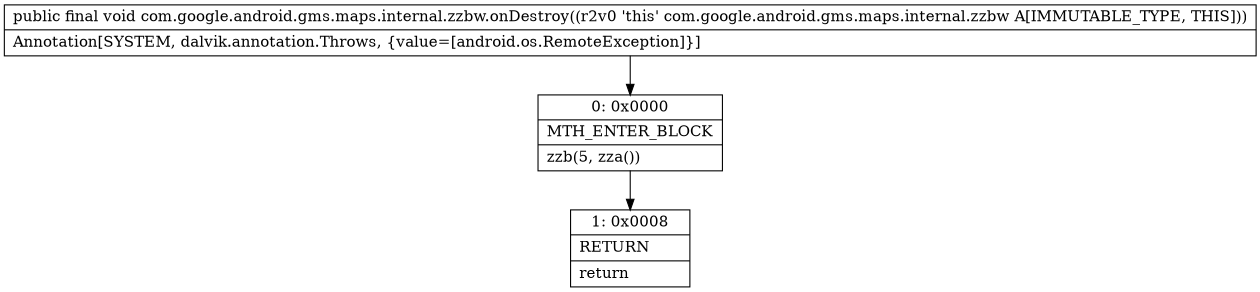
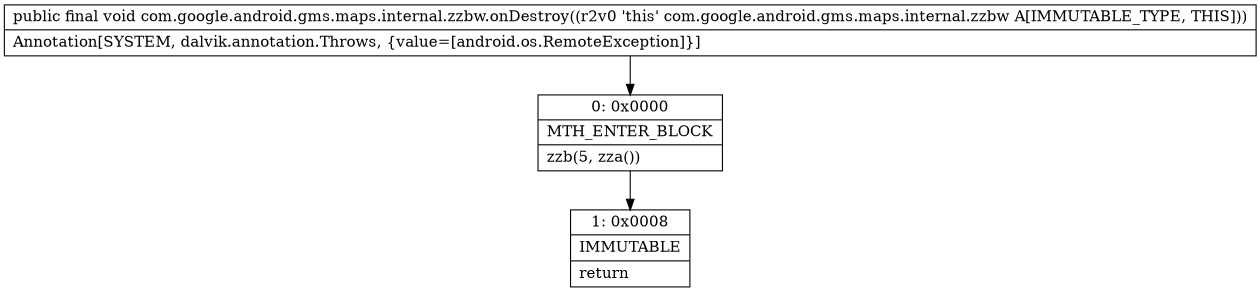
node "1: 0x0008": text "RETURN" -> "IMMUTABLE"
